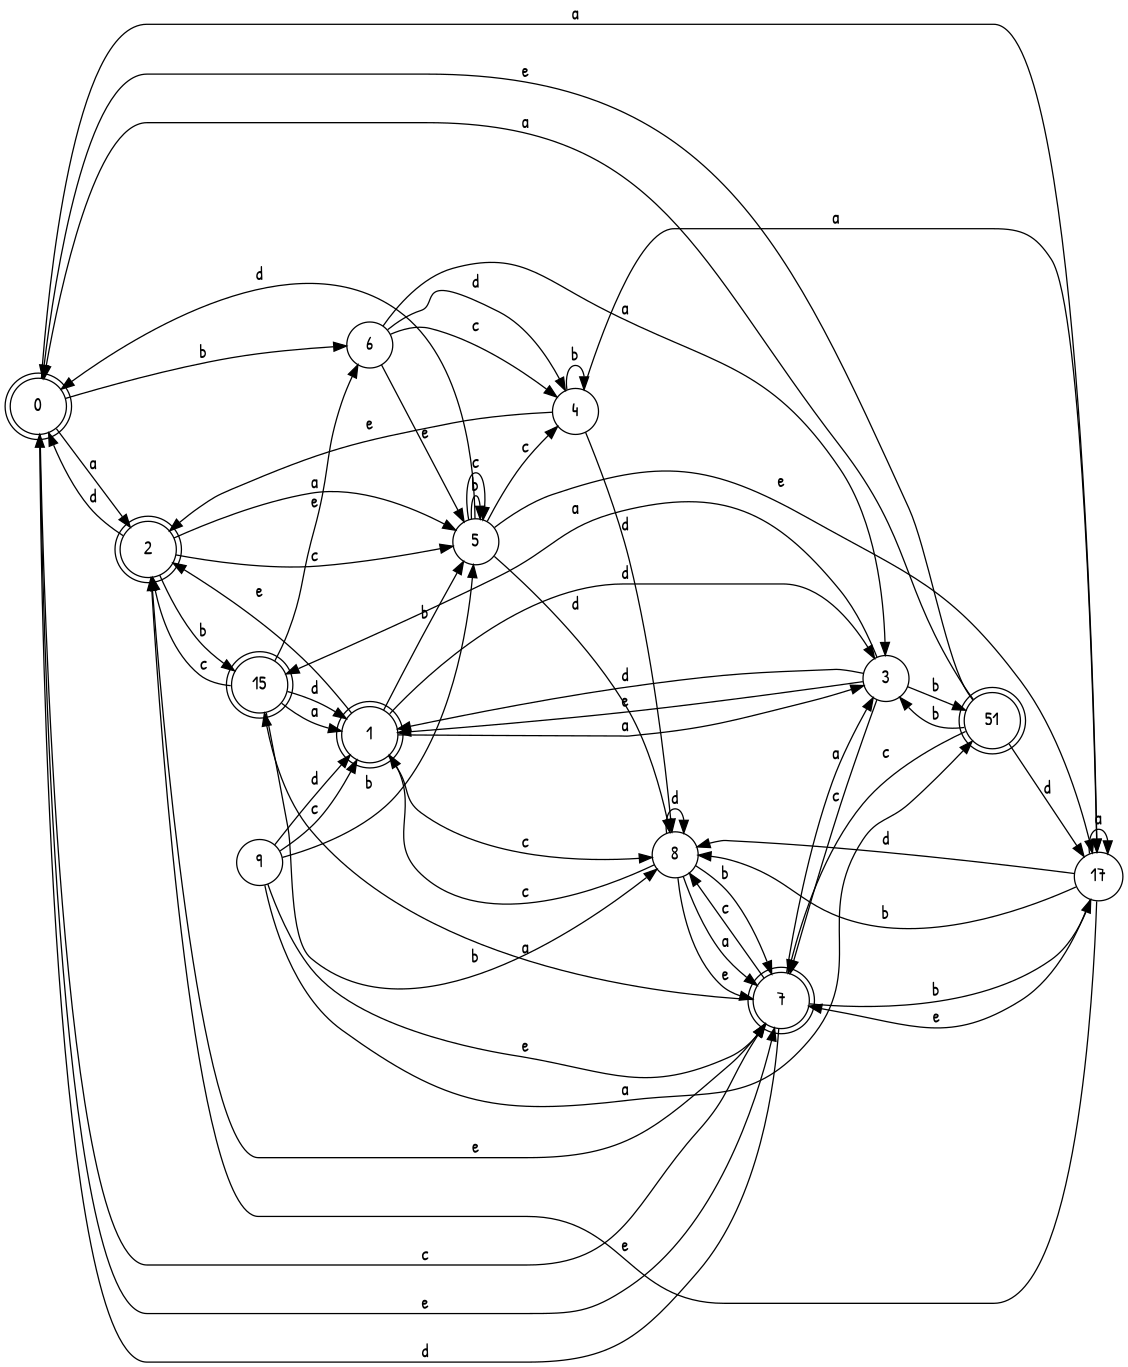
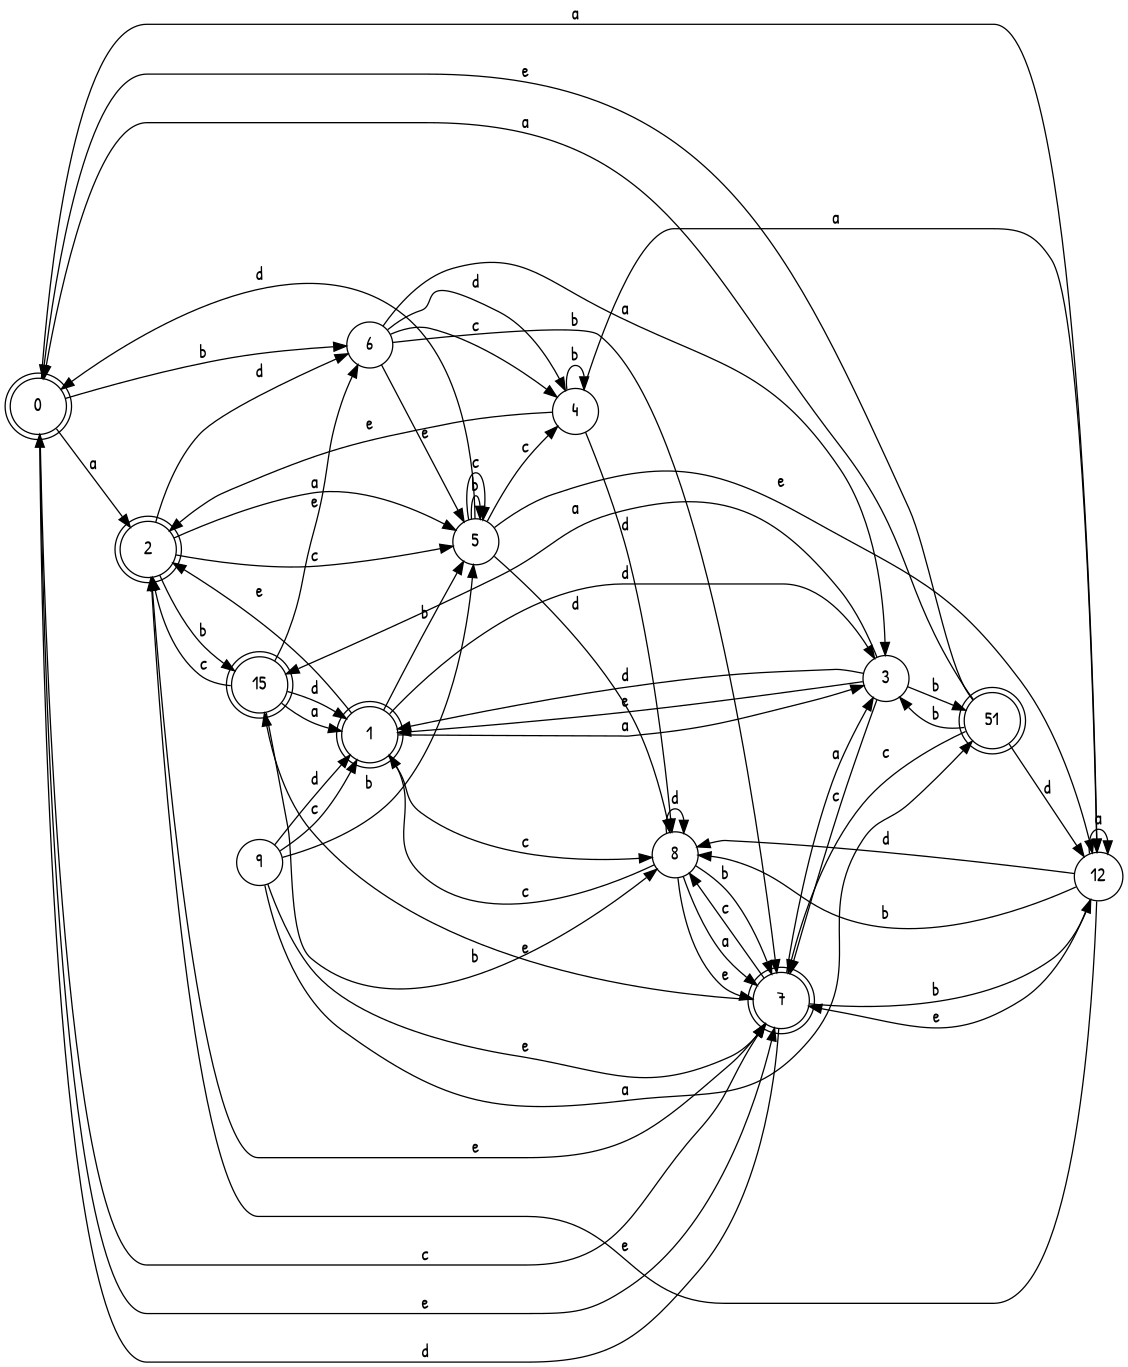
edge "2" -> "0": now "2" -> "6"
edge "6" -> "7": added, label "b"
node "17": label "17" -> "12"
edge "7" -> "15": label "a" -> "e"
